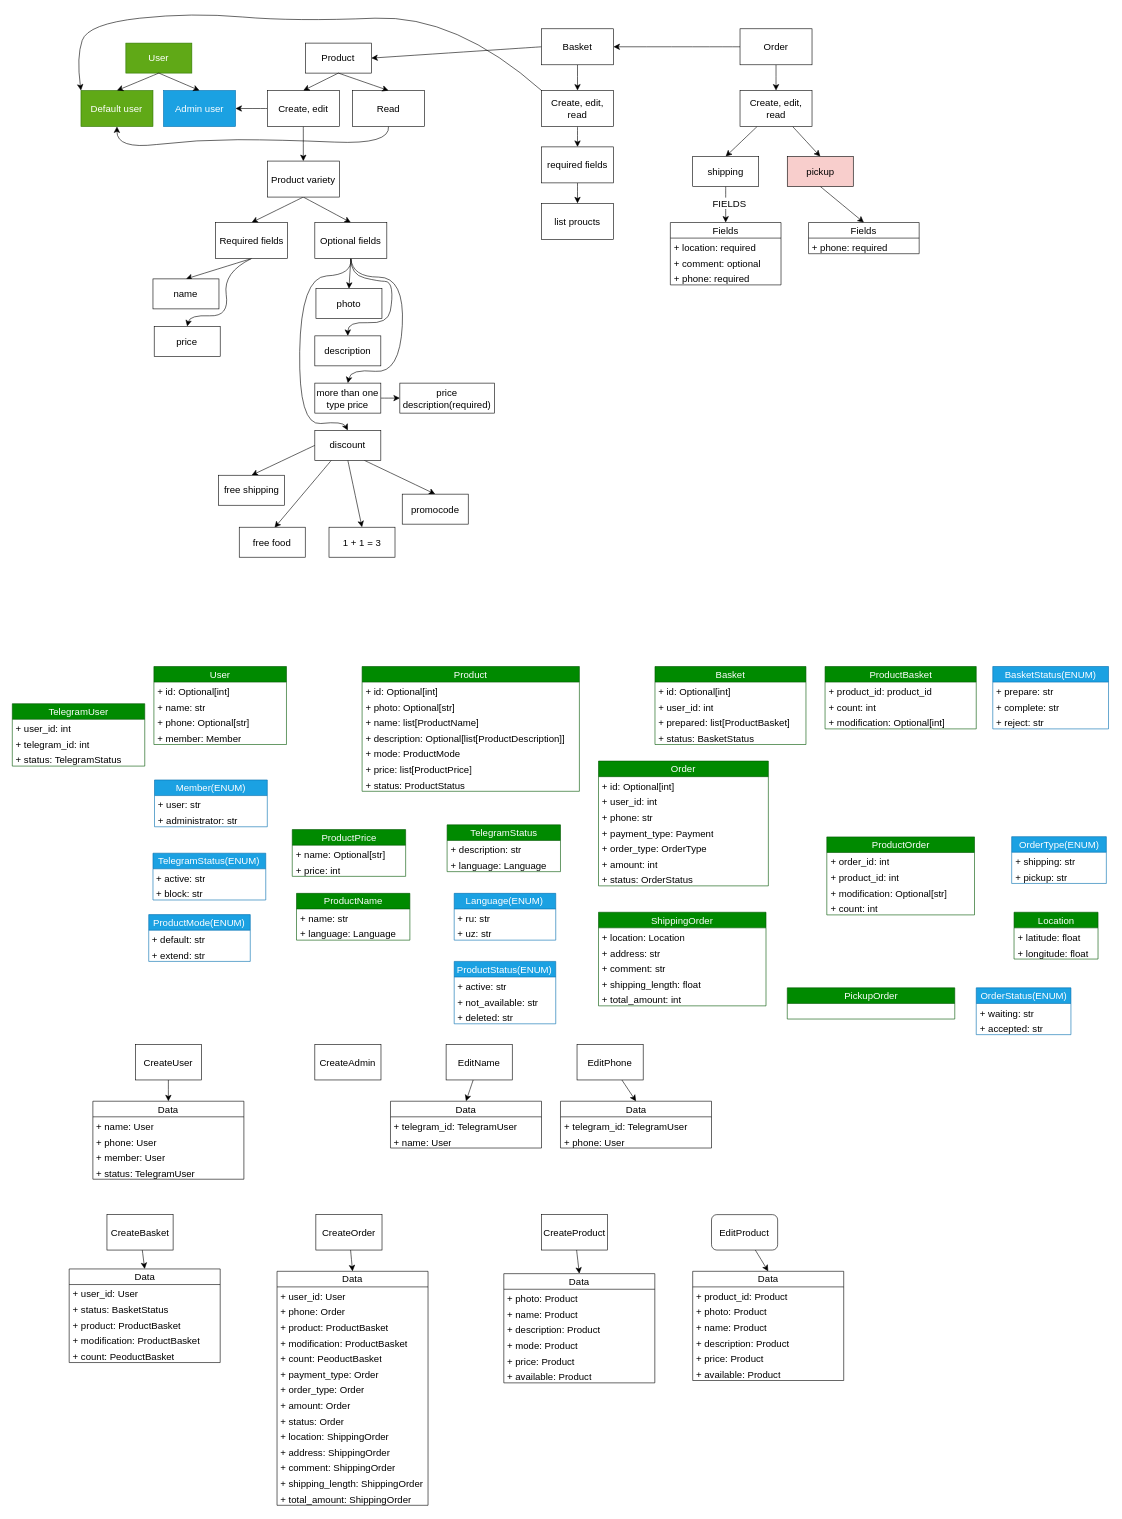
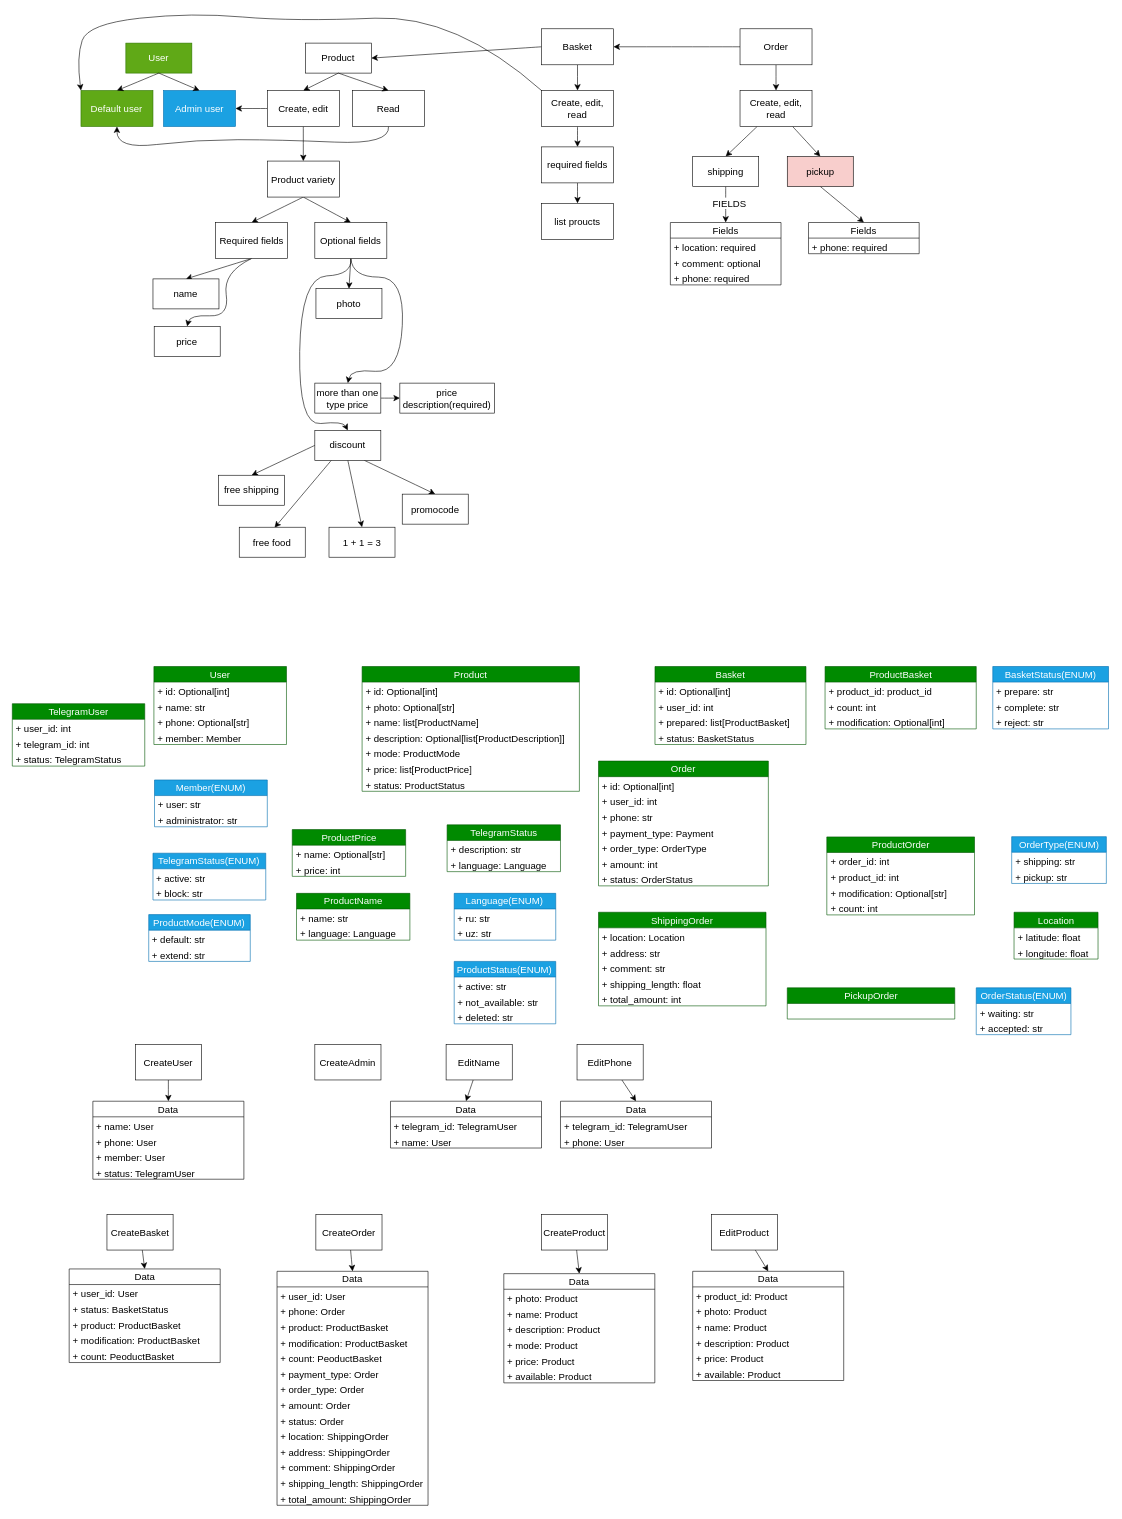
edge "Optional fields" -> "description": removed
node "description": removed
node "EditProduct": shape rounded rectangle -> rectangle
